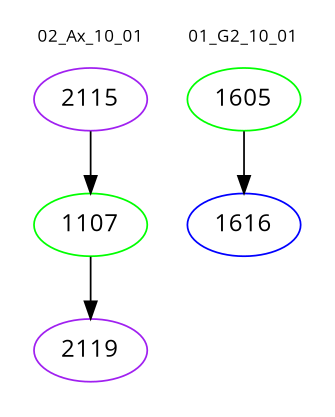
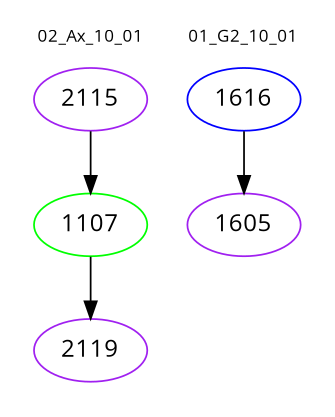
node "1605": color green -> purple
edge "1605" -> "1616": reversed
